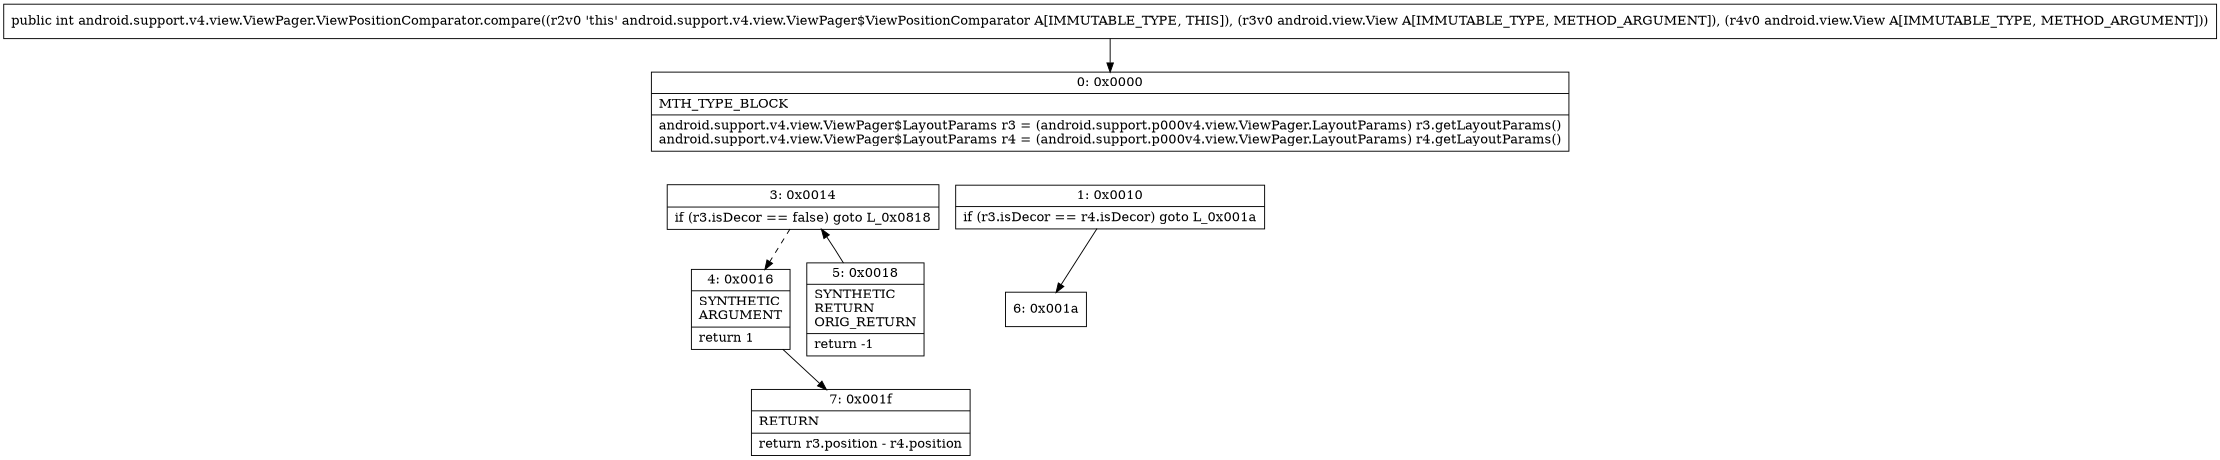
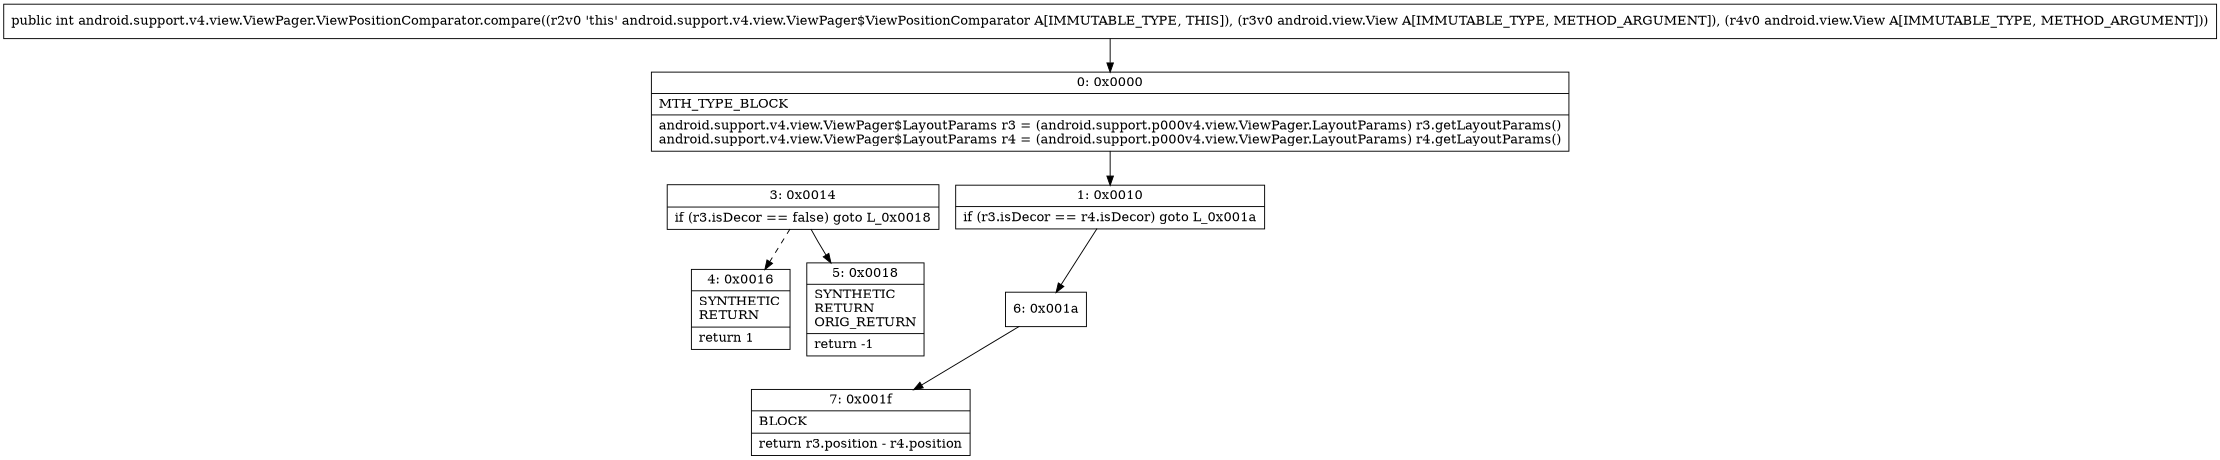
edge "0: 0x0000" -> "1: 0x0010": added
node "3: 0x0014": text "if (r3.isDecor == false) goto L_0x0818" -> "if (r3.isDecor == false) goto L_0x0018"
edge "5: 0x0018" -> "3: 0x0014": reversed
node "4: 0x0016": text "ARGUMENT" -> "RETURN"
edge "4: 0x0016" -> "7: 0x001f": now "6: 0x001a" -> "7: 0x001f"
node "7: 0x001f": text "RETURN" -> "BLOCK"
